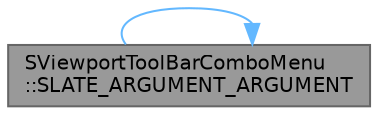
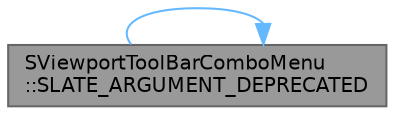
node "SViewportToolBarComboMenu ::SLATE_ARGUMENT_ARGUMENT": label "SViewportToolBarComboMenu ::SLATE_ARGUMENT_ARGUMENT" -> "SViewportToolBarComboMenu ::SLATE_ARGUMENT_DEPRECATED"
